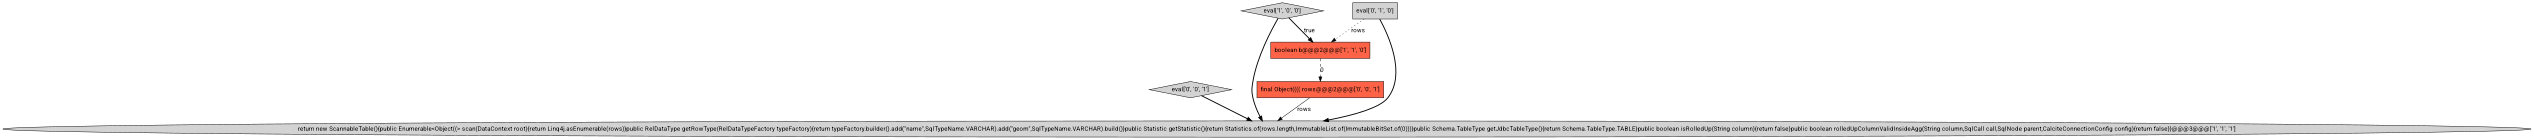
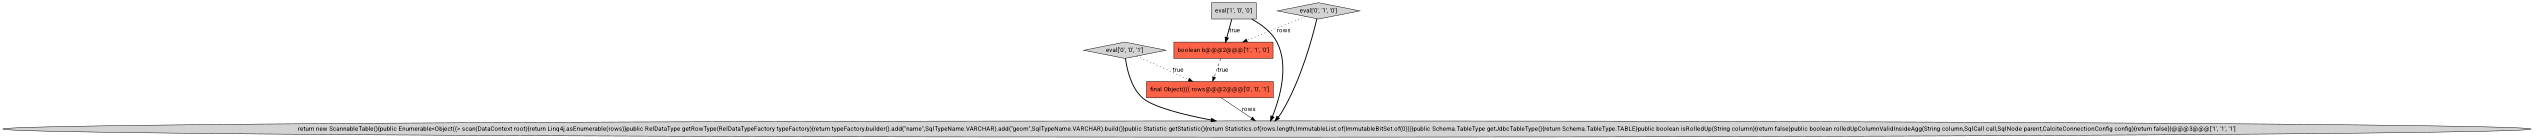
node "eval['1', '0', '0']": shape diamond -> box
node "eval['0', '1', '0']": shape box -> diamond
edge "eval['0', '0', '1']" -> "final Object(((( rows@@@2@@@['0', '0', '1']": added, label "true"
edge "boolean b@@@2@@@['1', '1', '0']" -> "final Object(((( rows@@@2@@@['0', '0', '1']": label "0" -> "true"
